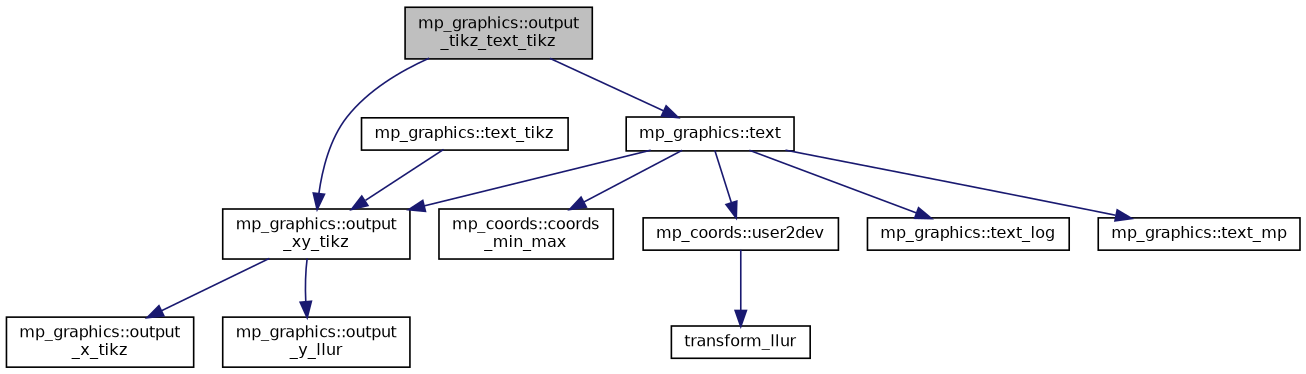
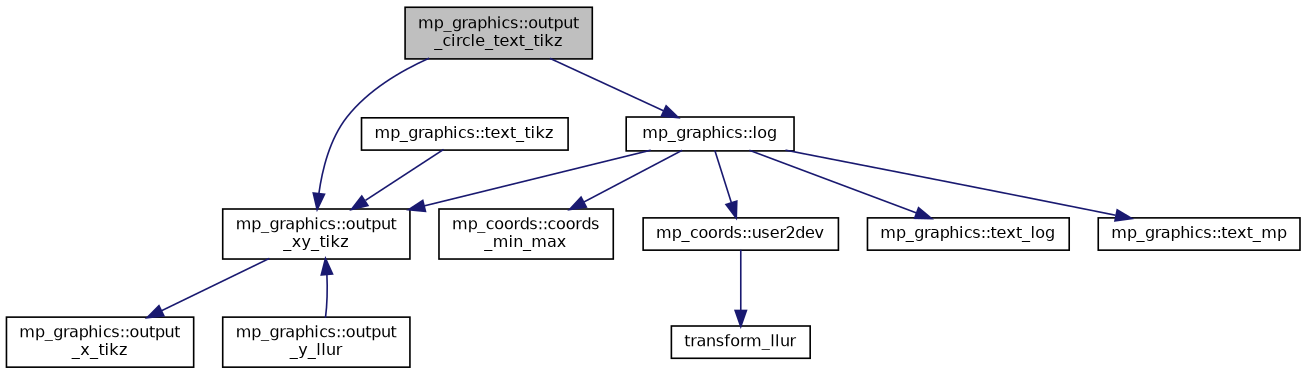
node "mp_graphics::output _tikz_text_tikz": label "mp_graphics::output _tikz_text_tikz" -> "mp_graphics::output _circle_text_tikz"
node "mp_graphics::text": label "mp_graphics::text" -> "mp_graphics::log"
edge "mp_graphics::output _xy_tikz" -> "mp_graphics::output _y_llur": reversed
